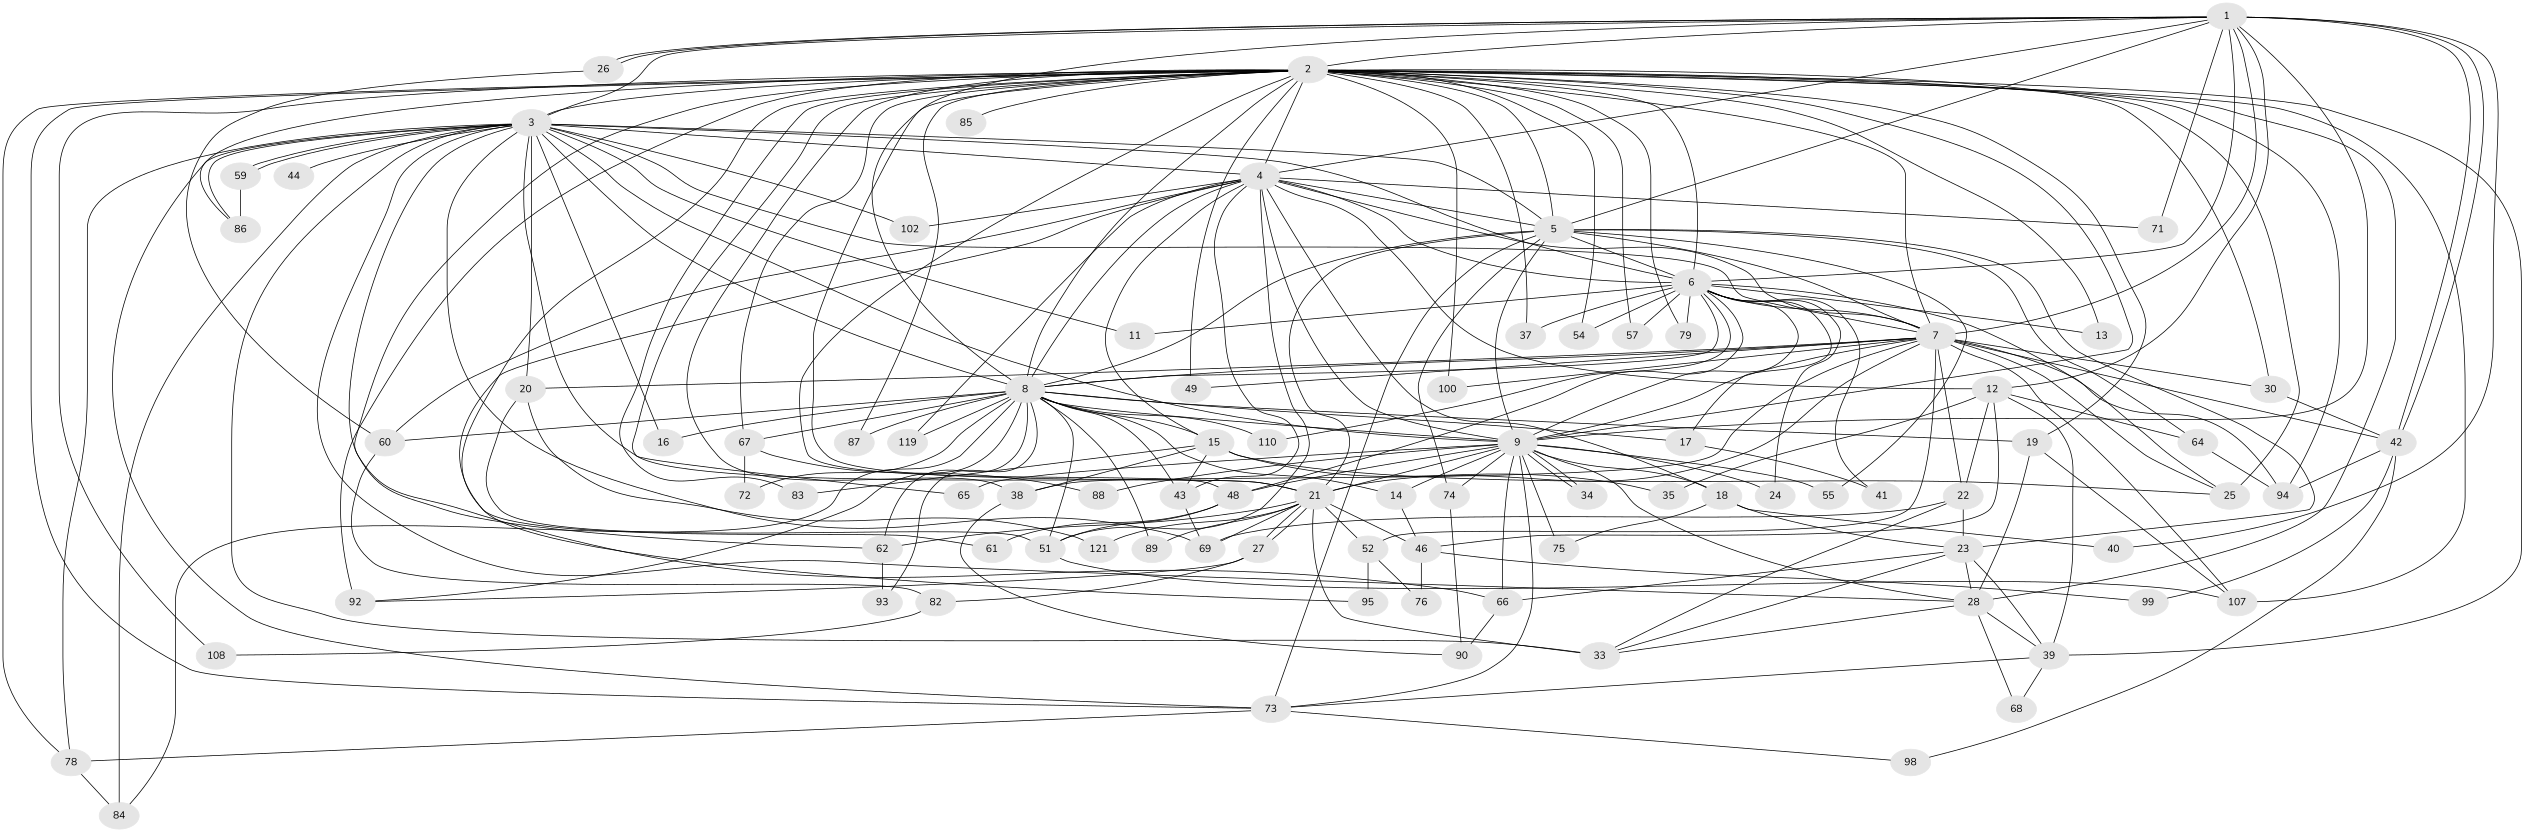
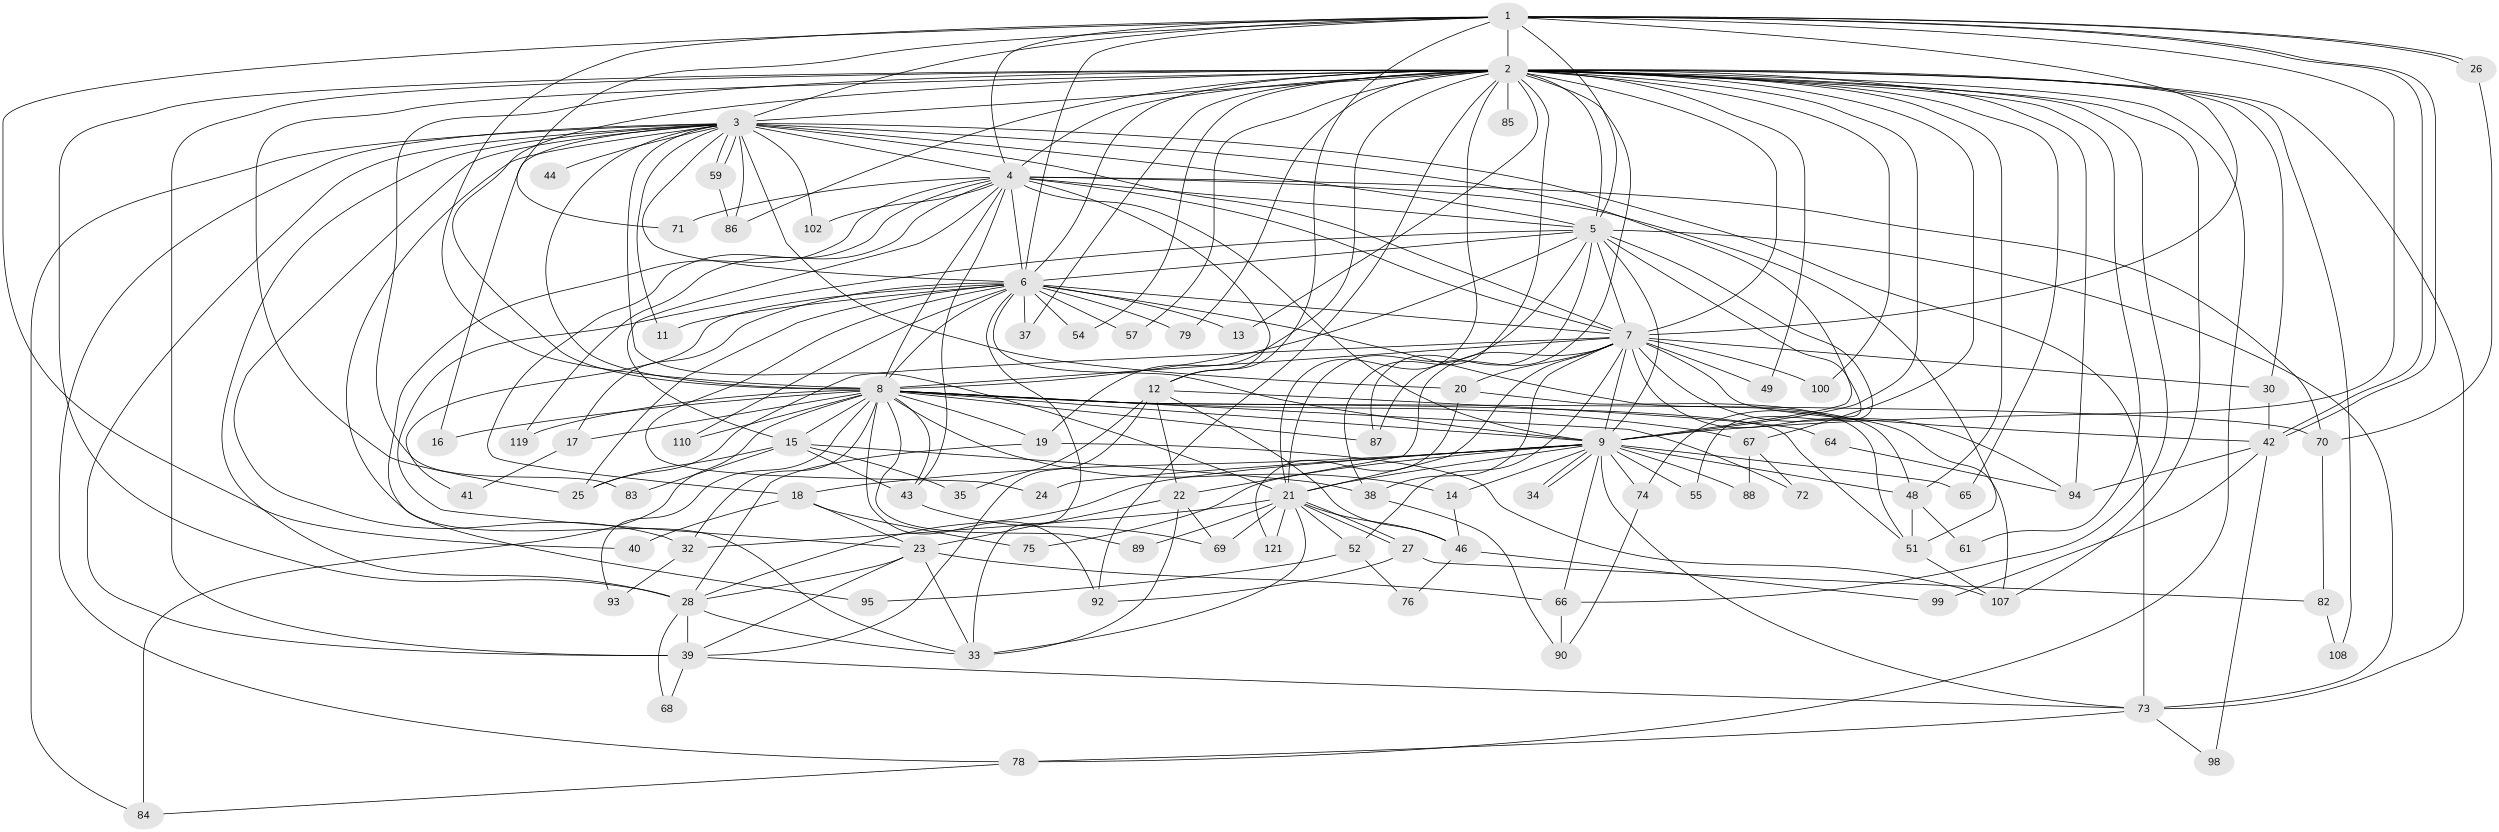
edge "5" -- "64": now "5" -- "87"
node "60": label "60" -> "70"
edge "6" -- "33": added
edge "3" -- "69": now "3" -- "39"
node "62": label "62" -> "32"
